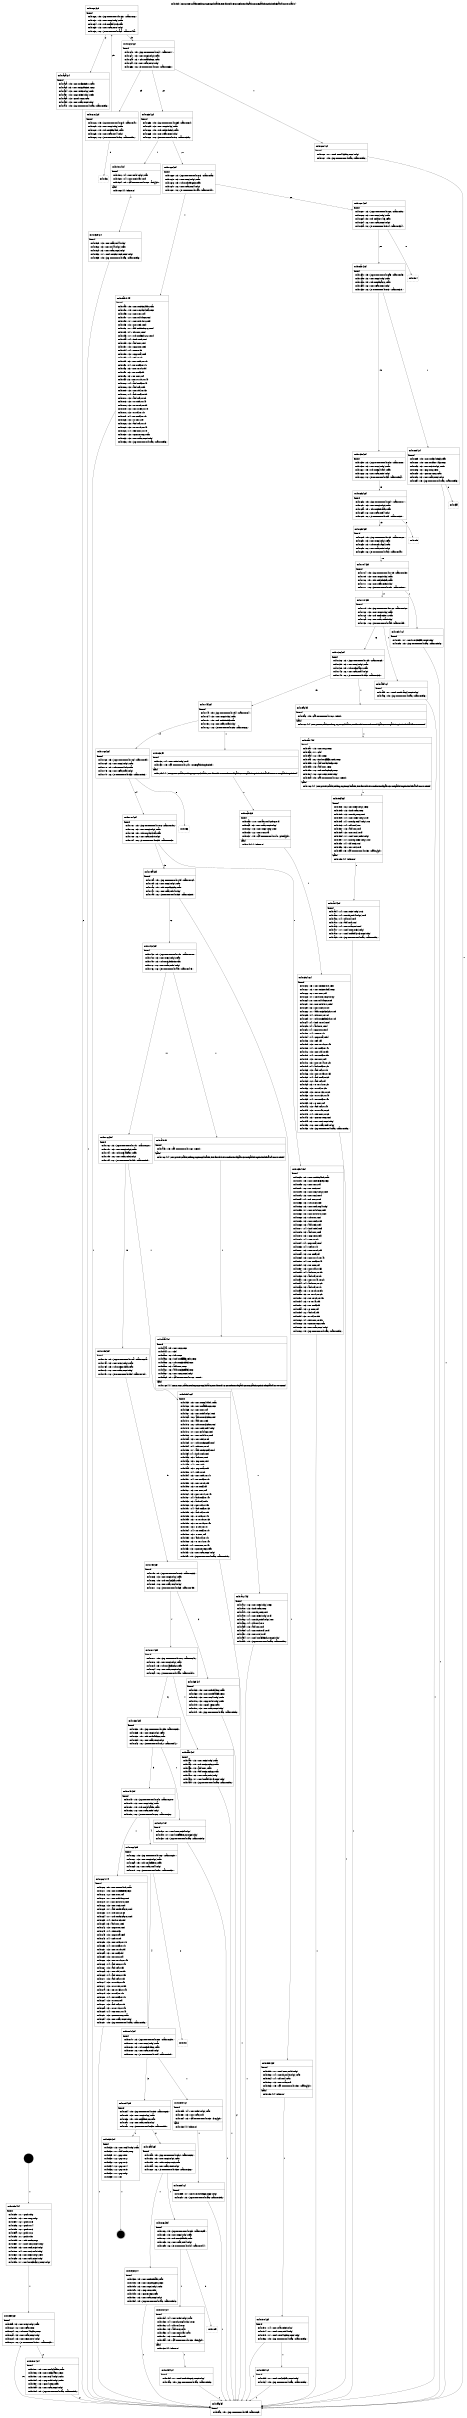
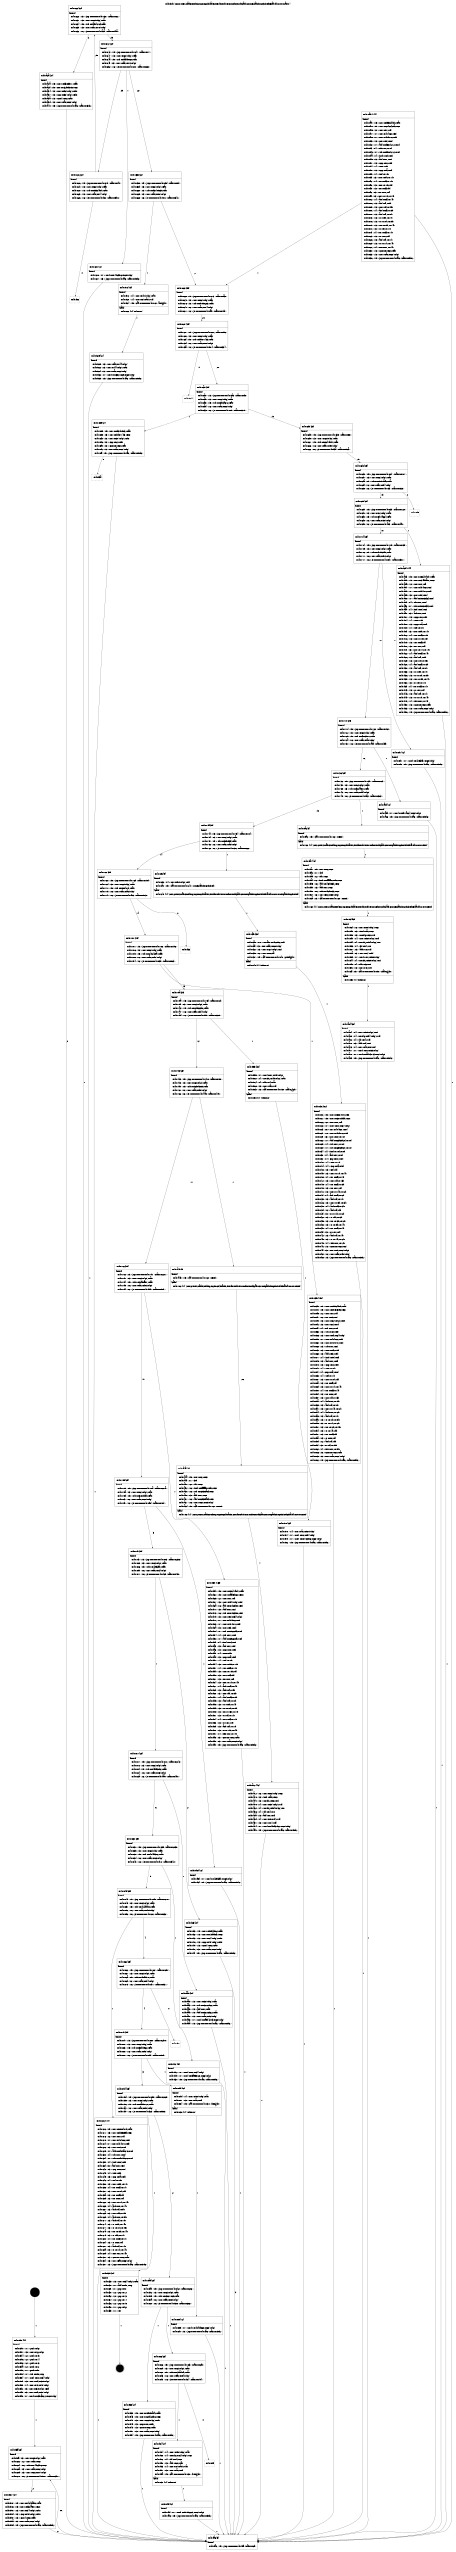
edge "0x40166e [25]" -> "0x401dab [144]": reversed
node "0x401acb [144]": added
edge "0x401a45 [5]" -> "0x401a4a [40]": label " 1" -> " 26"
edge "0x401970 [23]" -> "0x401d5d [12]": now "0x4017e5 [25]" -> "0x401d5d [12]"
